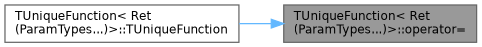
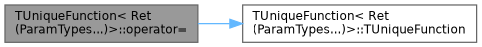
edge "TUniqueFunction< Ret (ParamTypes...)>::TUniqueFunction" -> "TUniqueFunction< Ret (ParamTypes...)>::operator=": reversed
